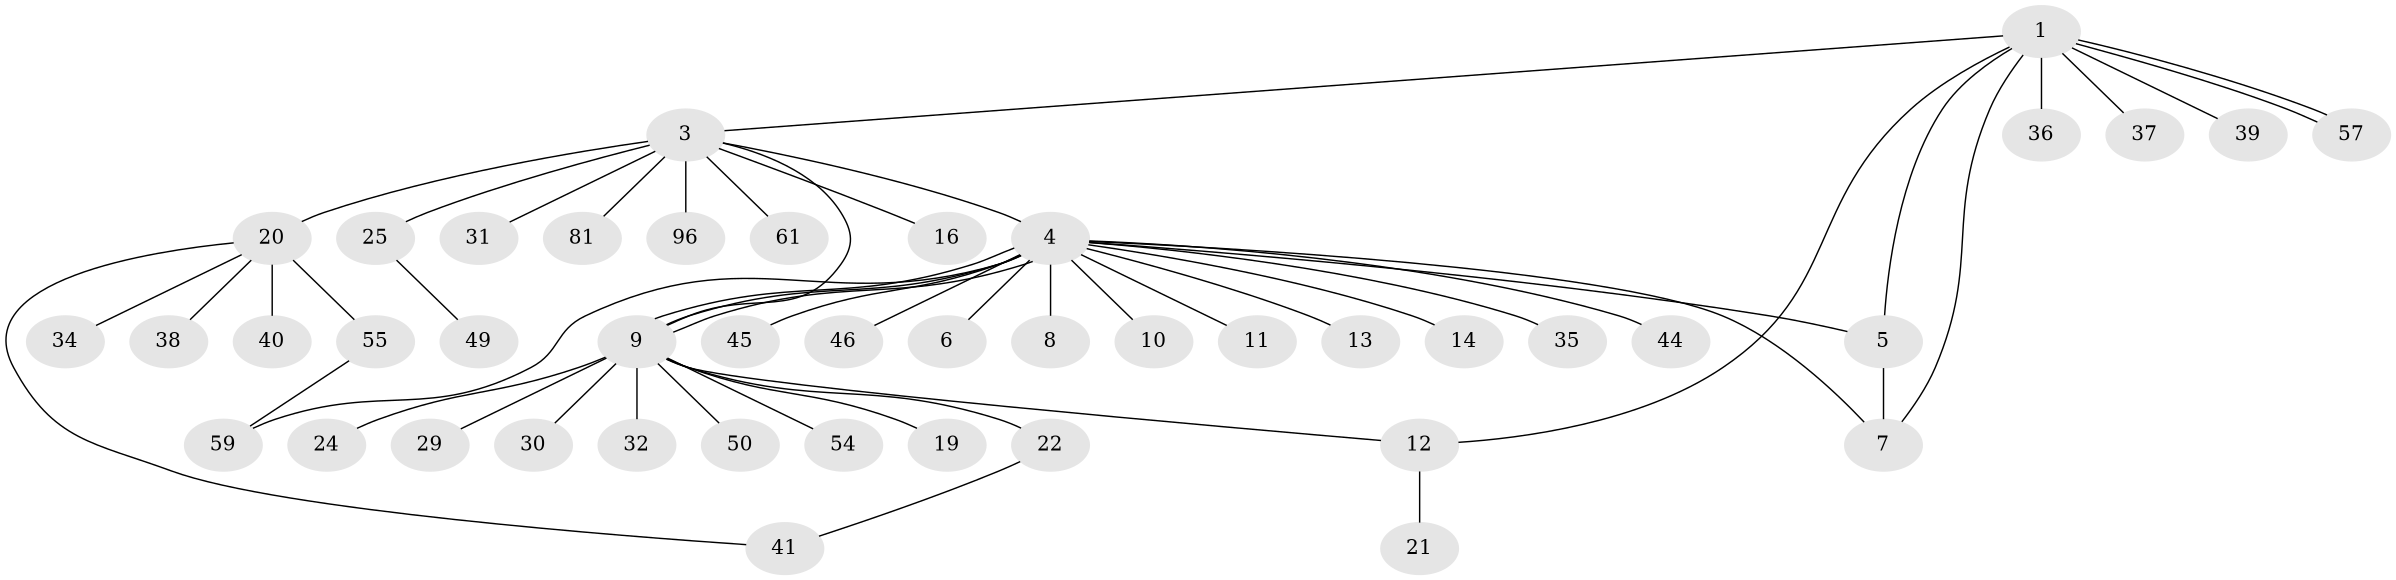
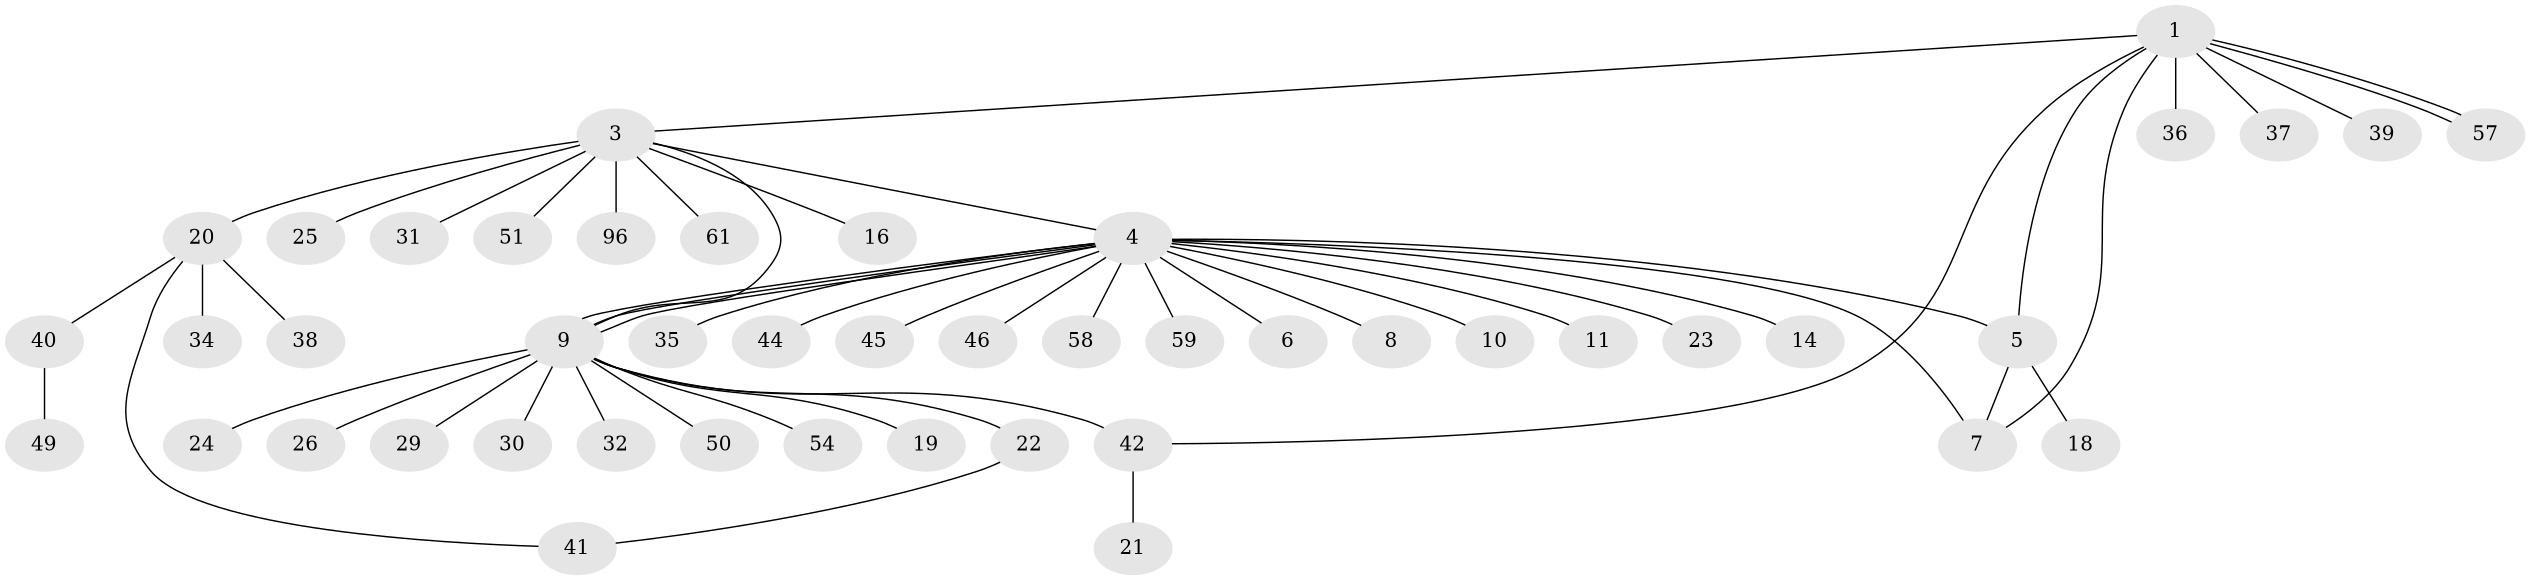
node "81": label "81" -> "51"
edge "25" -- "49": now "40" -- "49"
node "55": removed
node "58": added
node "13": label "13" -> "23"
node "26": added
node "12": label "12" -> "42"
node "18": added
